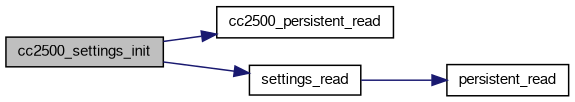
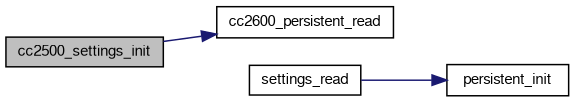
node "cc2500_persistent_read": label "cc2500_persistent_read" -> "cc2600_persistent_read"
edge "cc2500_settings_init" -> "settings_read": removed
node "persistent_read": label "persistent_read" -> "persistent_init"
